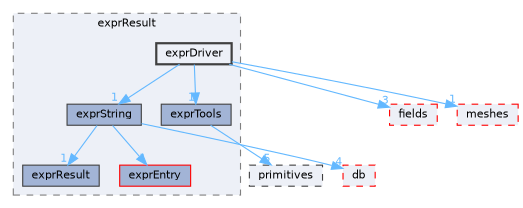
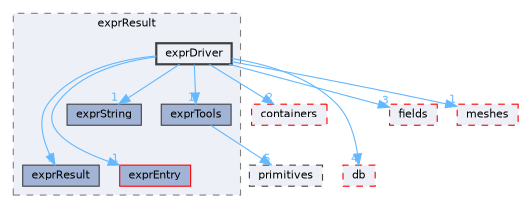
node "containers": added
edge "exprString" -> "db": now "exprDriver" -> "db"
edge "exprString" -> "exprResult": now "exprDriver" -> "exprResult"
edge "exprString" -> "exprEntry": now "exprDriver" -> "exprEntry"
